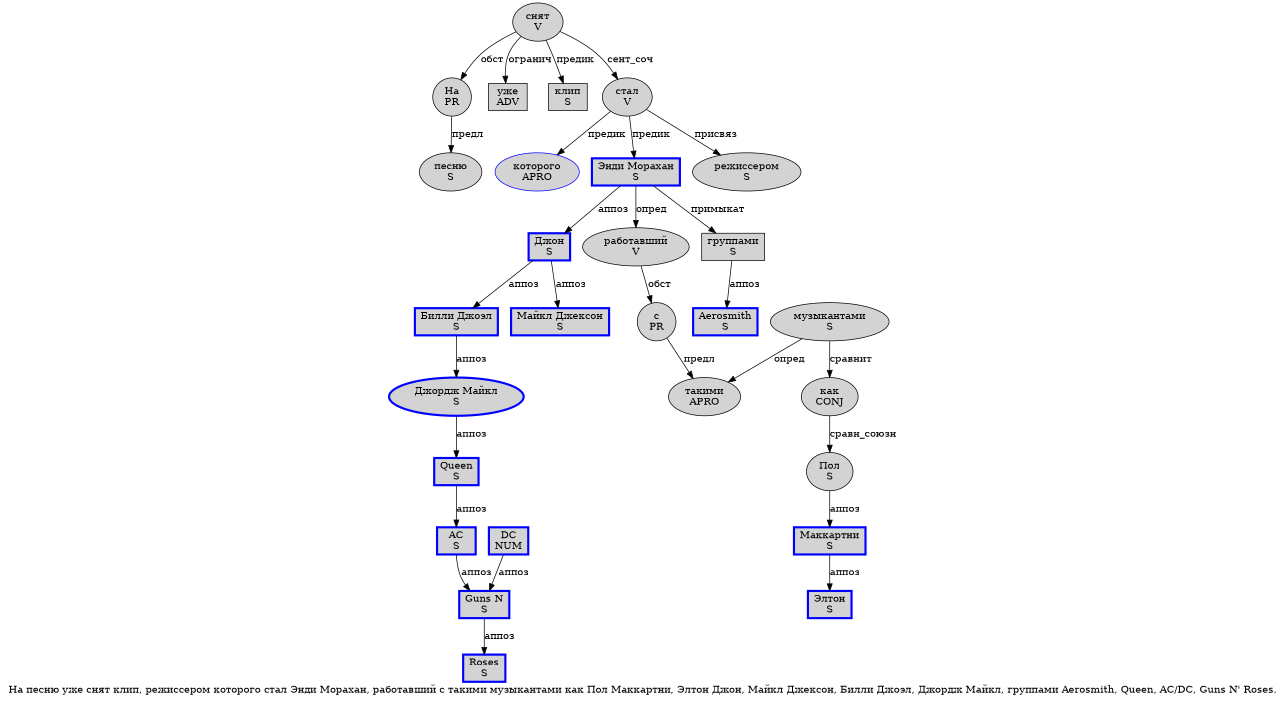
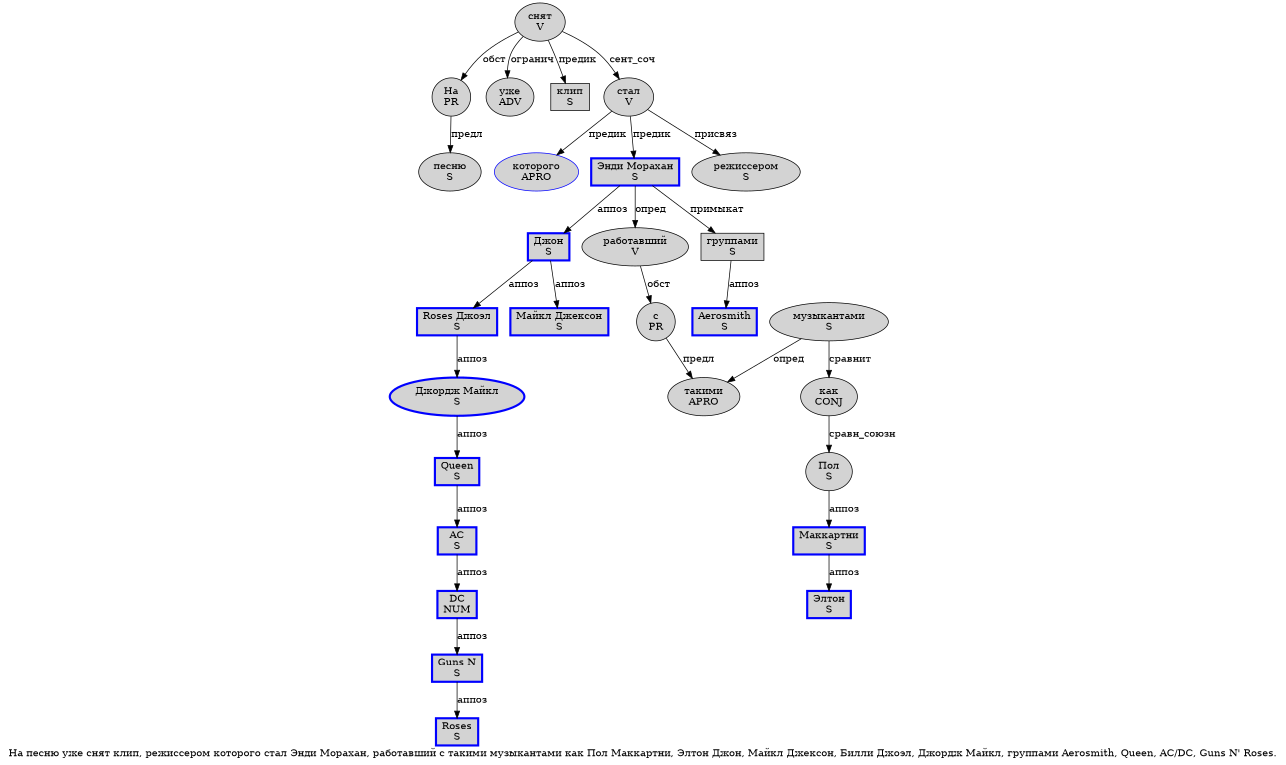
node "уже ADV": shape box -> ellipse
node "Билли Джоэл S": label "Билли Джоэл S" -> "Roses Джоэл S"
edge "AC S" -> "Guns N S": now "AC S" -> "DC NUM"
